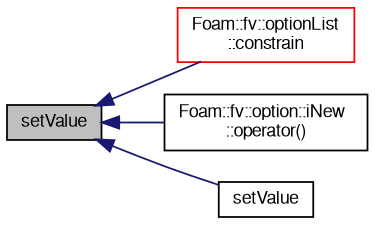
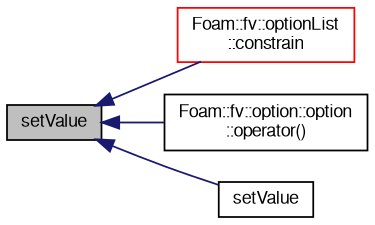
node "Foam::fv::option::iNew ::operator()": label "Foam::fv::option::iNew ::operator()" -> "Foam::fv::option::option ::operator()"
